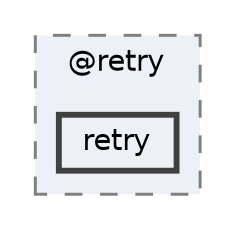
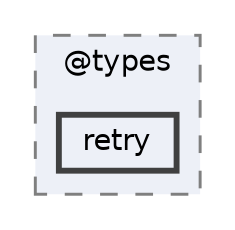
cluster "@retry": label "@retry" -> "@types"
